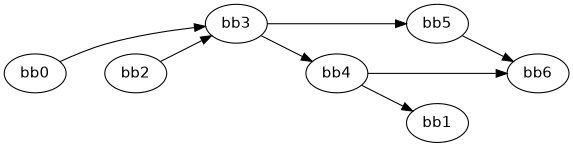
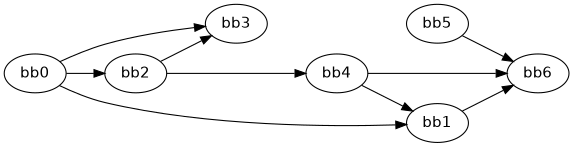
edge "bb3" -> "bb5": removed
edge "bb3" -> "bb4": now "bb2" -> "bb4"
edge "bb0" -> "bb2": added
edge "bb1" -> "bb6": added
edge "bb0" -> "bb1": added
